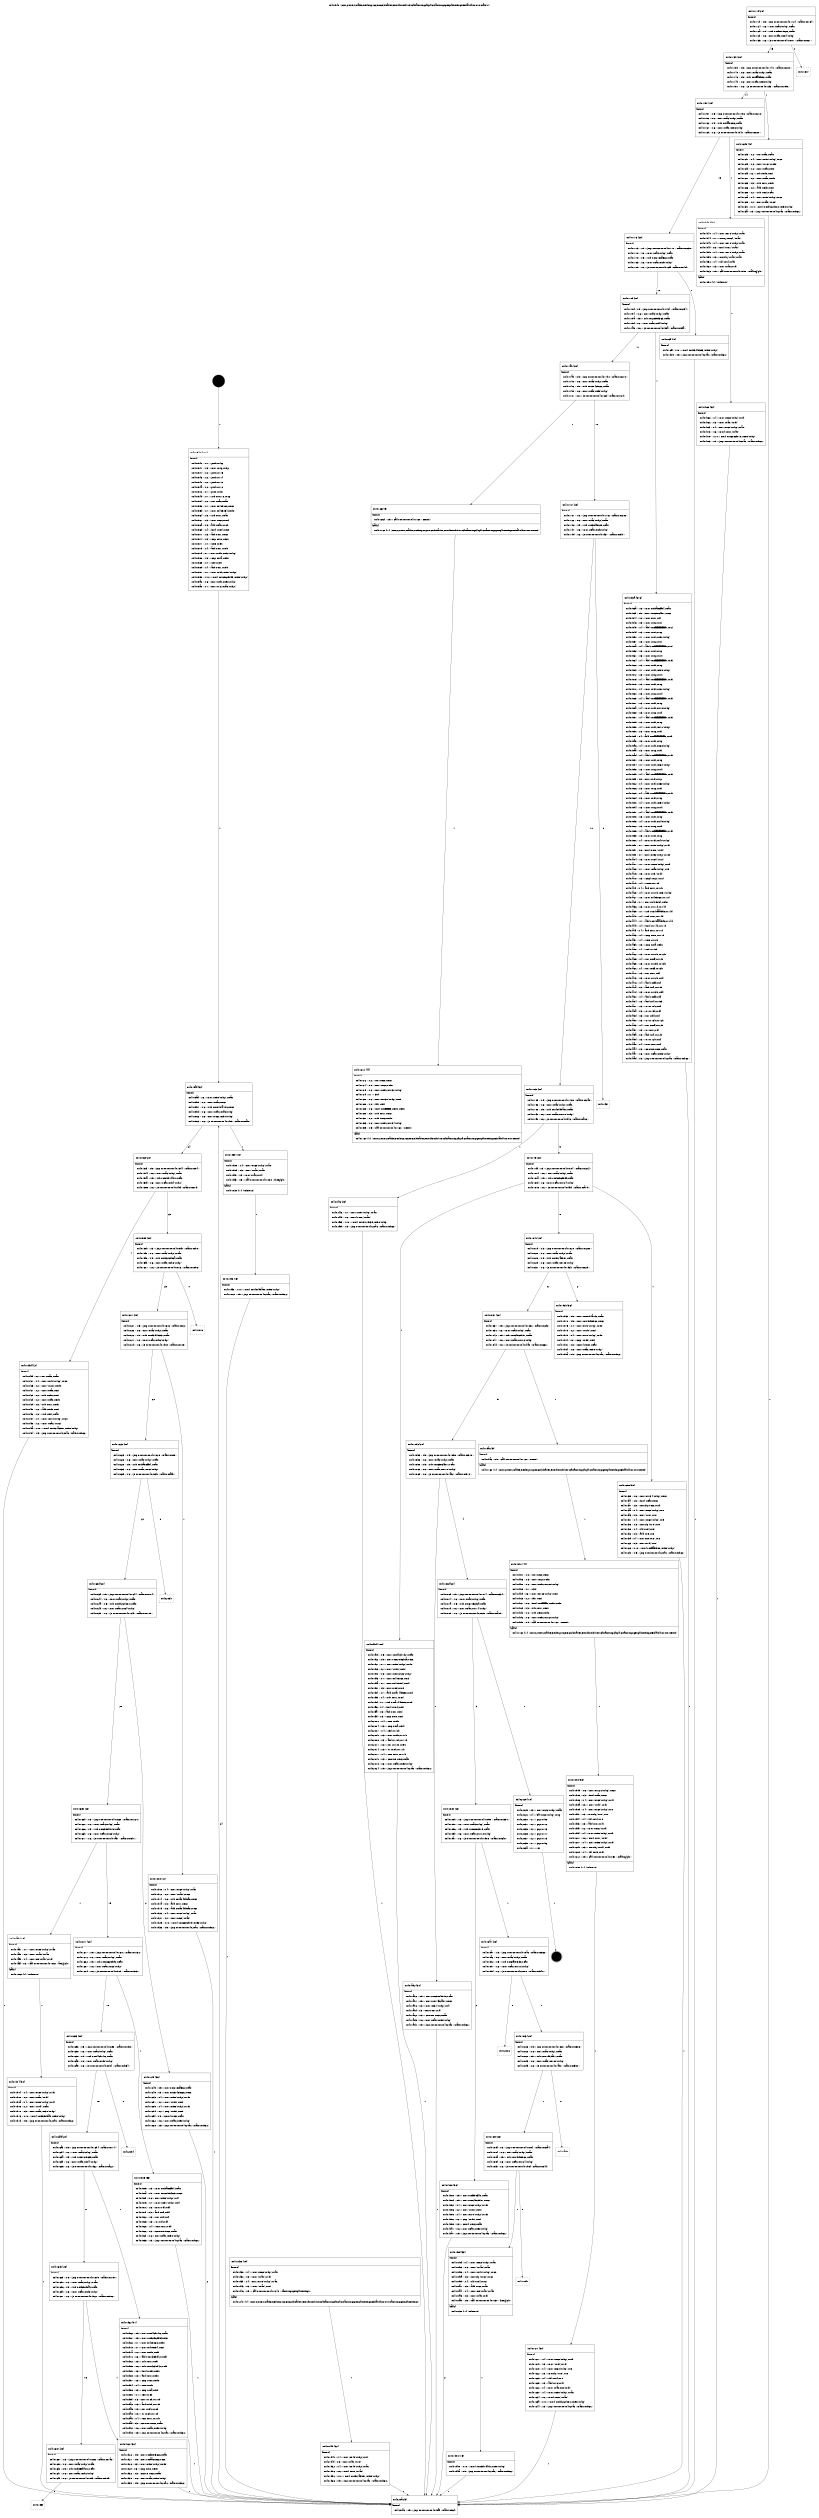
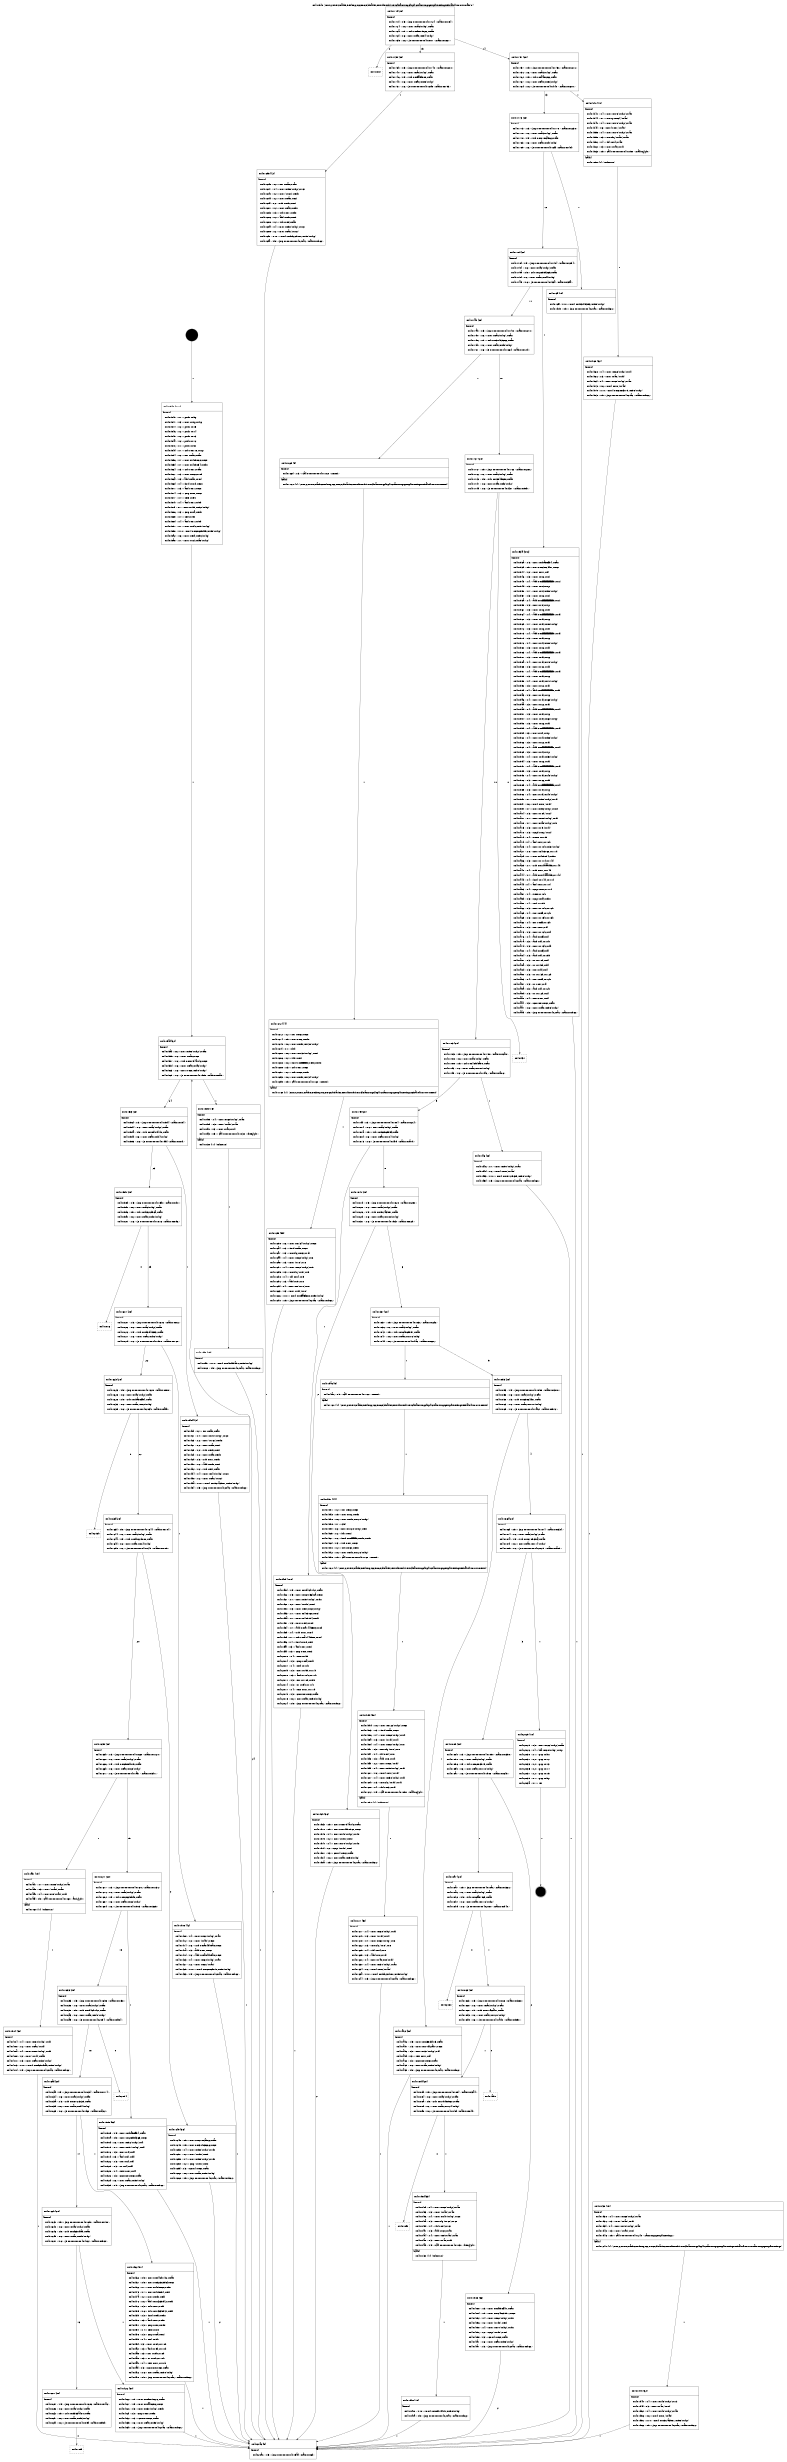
edge "0x40173b [28]" -> "0x401757 [28]": now "0x40171f [28]" -> "0x401757 [28]"
edge "0x4017ff [28]" -> "0x401c9e [55]": now "0x401c72 [44]" -> "0x401c9e [55]"
edge "0x401d6b [36]" -> "0x4020ac [5]": added, label "2"
